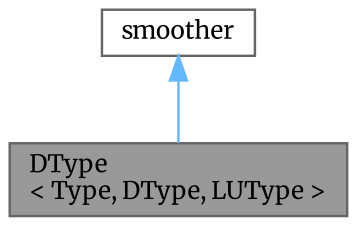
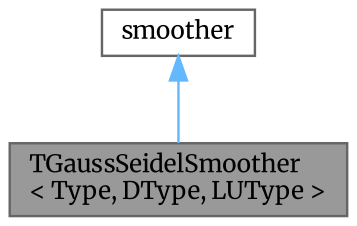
node "DType < Type, DType, LUType >": label "DType < Type, DType, LUType >" -> "TGaussSeidelSmoother < Type, DType, LUType >"
